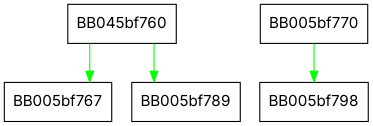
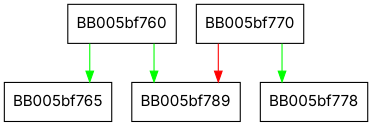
node "BB045bf760": label "BB045bf760" -> "BB005bf760"
edge "BB005bf770" -> "BB005bf789": added
node "BB005bf767": label "BB005bf767" -> "BB005bf765"
node "BB005bf798": label "BB005bf798" -> "BB005bf778"
